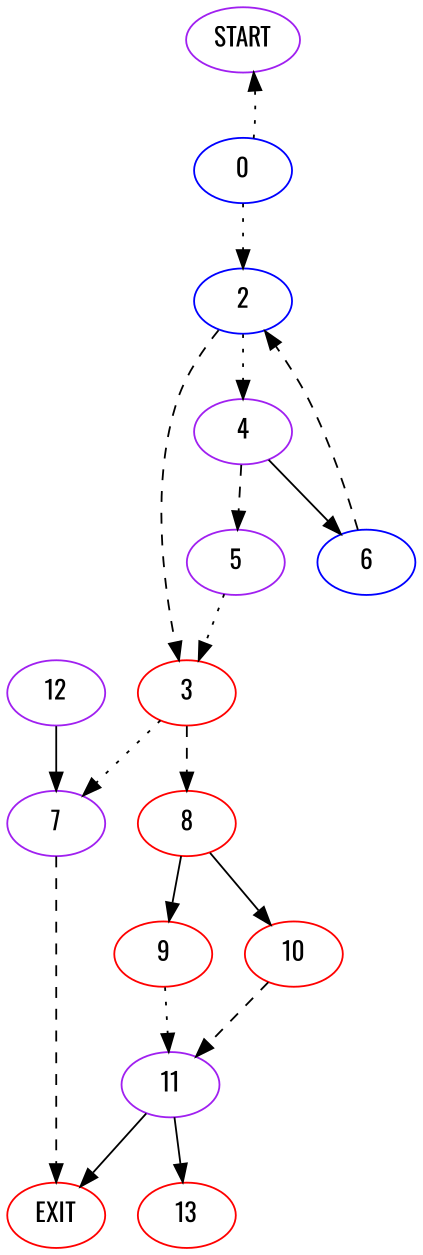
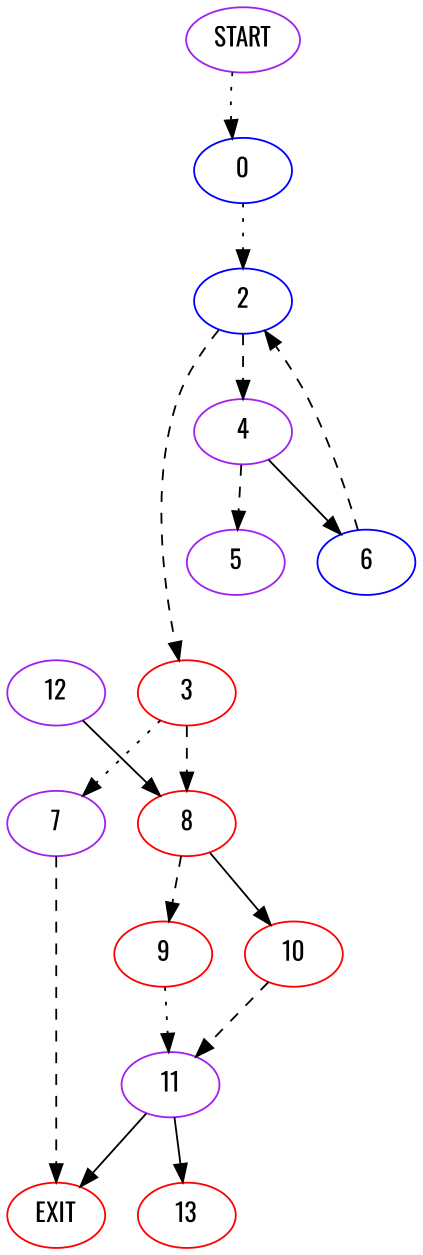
edge "0" -> "START": reversed
edge "2" -> "4": style dotted -> dashed
edge "5" -> "3": removed
edge "12" -> "7": now "12" -> "8"
edge "8" -> "9": style solid -> dashed
